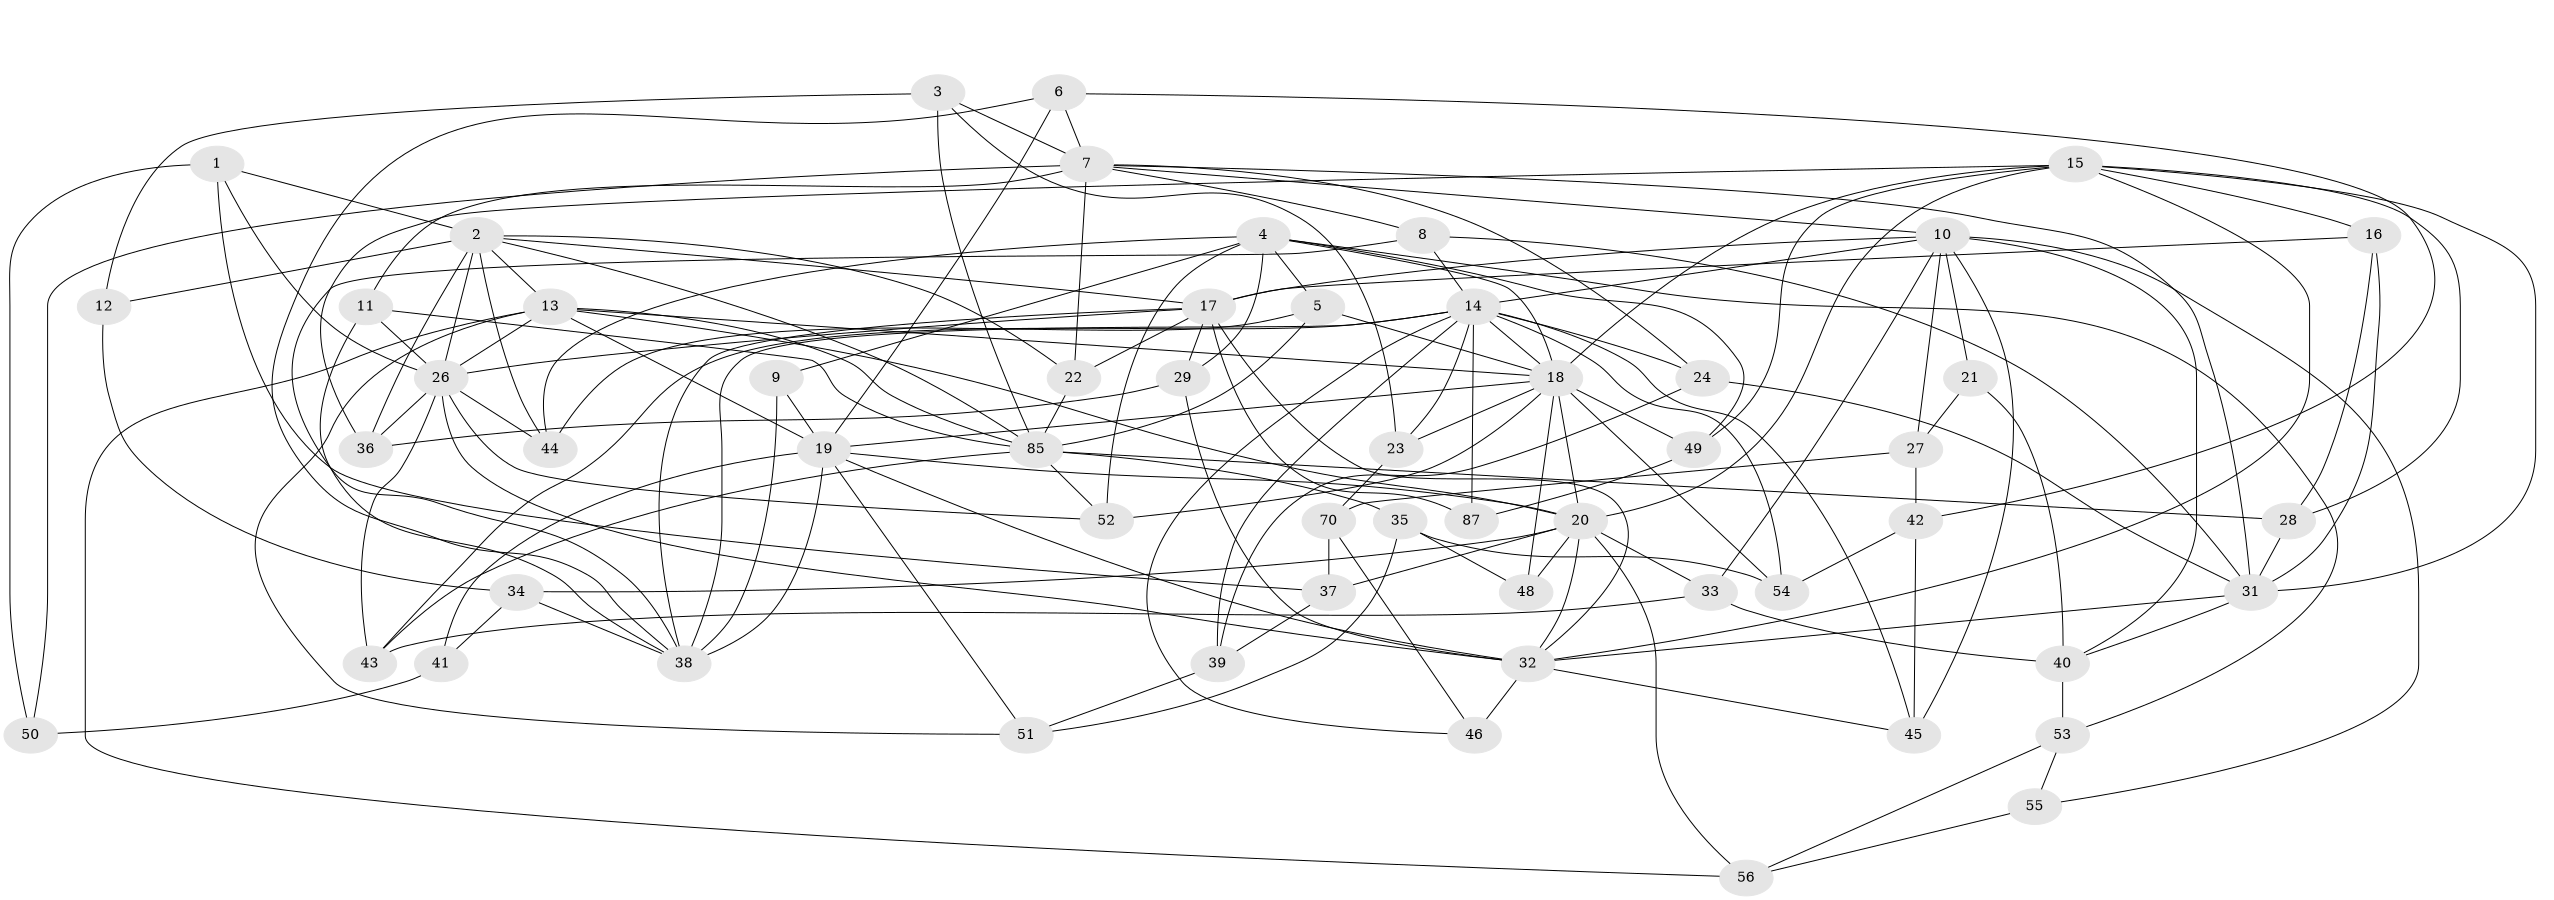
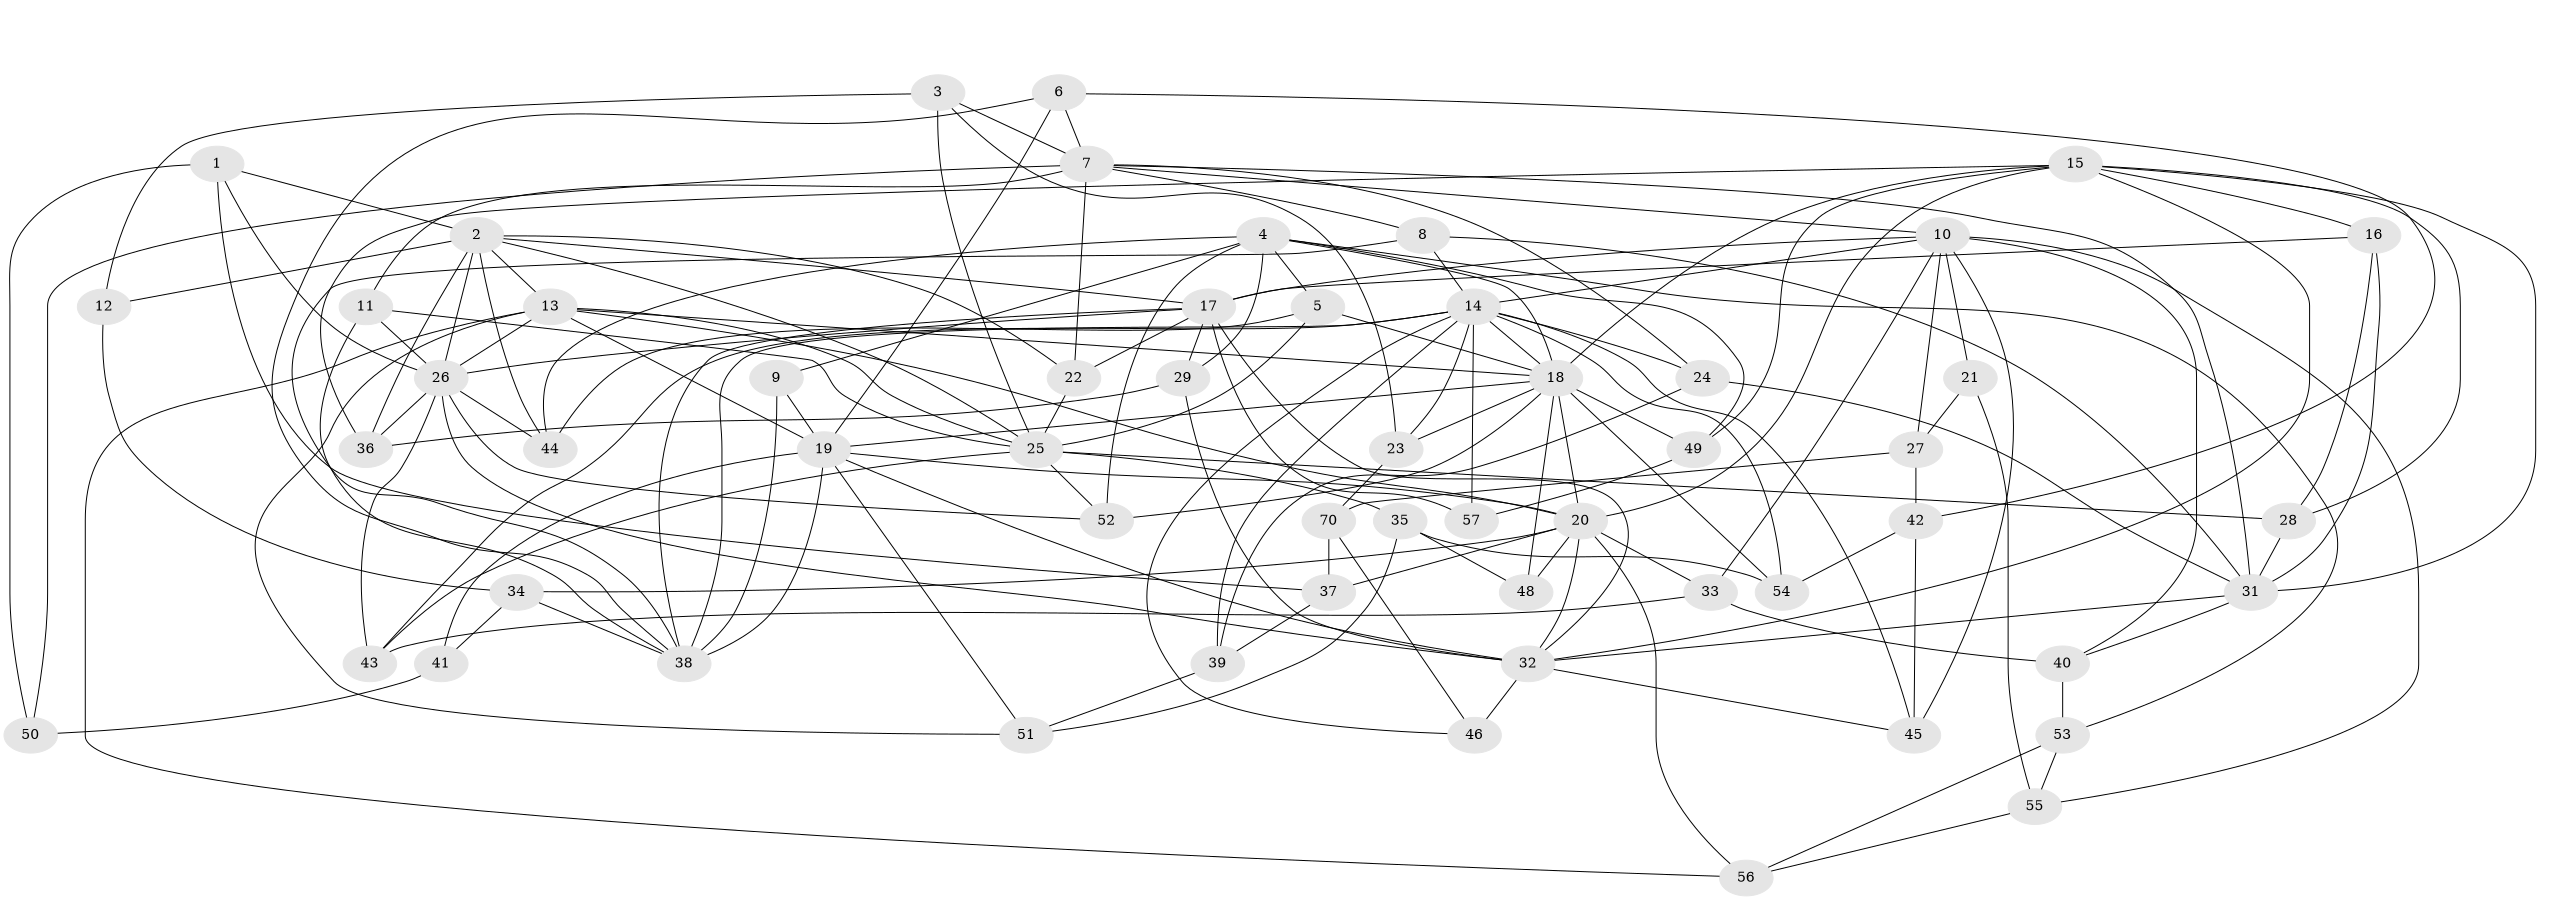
node "85": label "85" -> "25"
edge "21" -- "40": now "21" -- "55"
node "87": label "87" -> "57"
